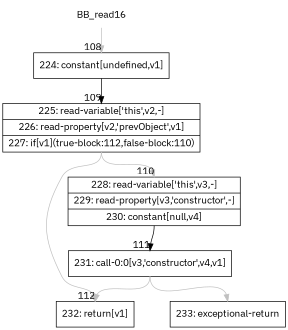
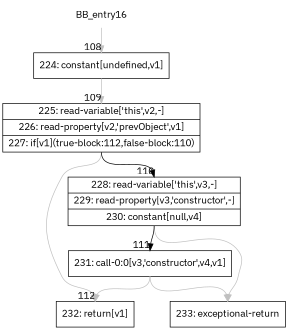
node "BB_read16": label "BB_read16" -> "BB_entry16"
edge "224: constant[undefined,v1]" -> "225: read-variable['this',v2,-]": color black -> gray
edge "225: read-variable['this',v2,-]" -> "228: read-variable['this',v3,-]": color gray -> black
edge "228: read-variable['this',v3,-]" -> "233: exceptional-return": added
